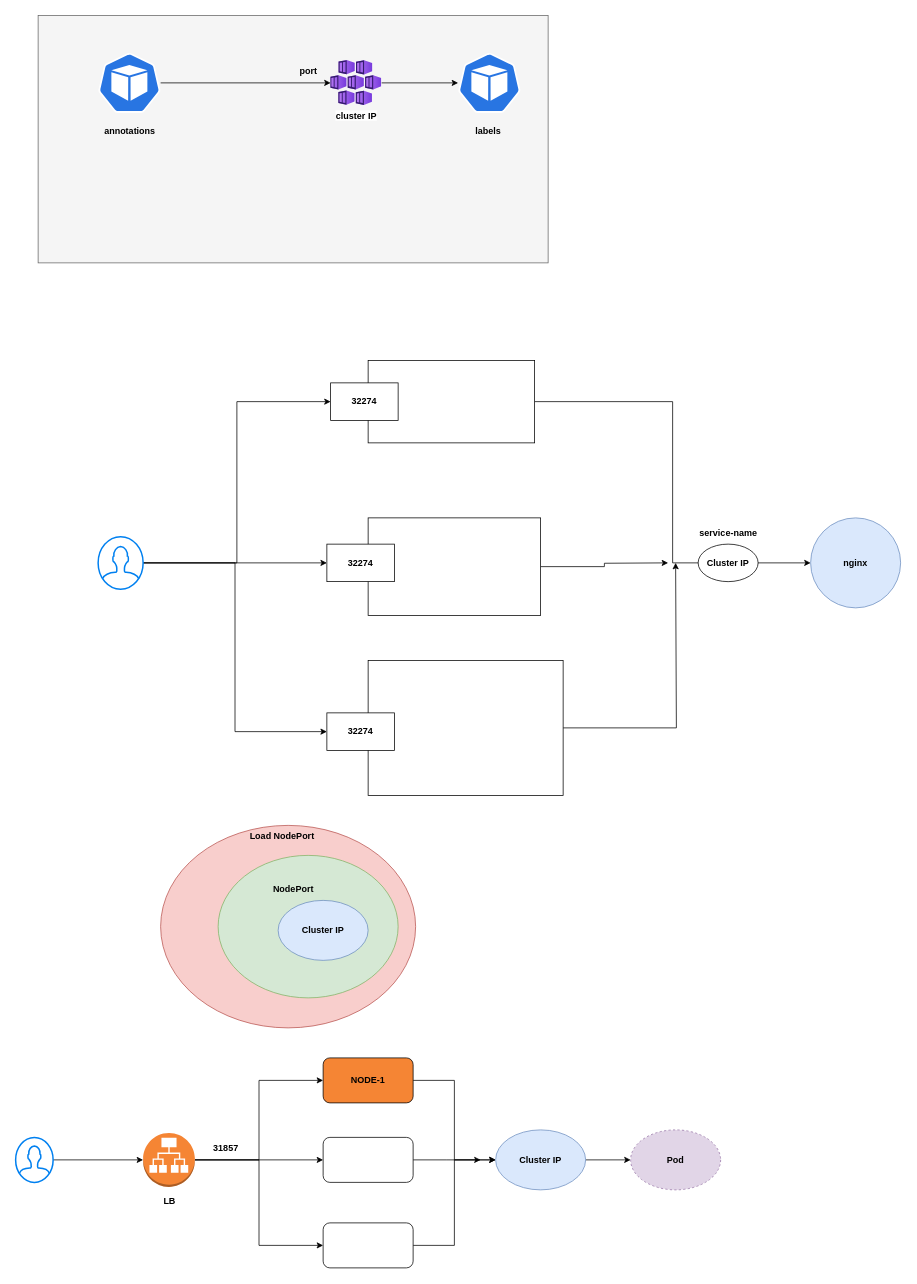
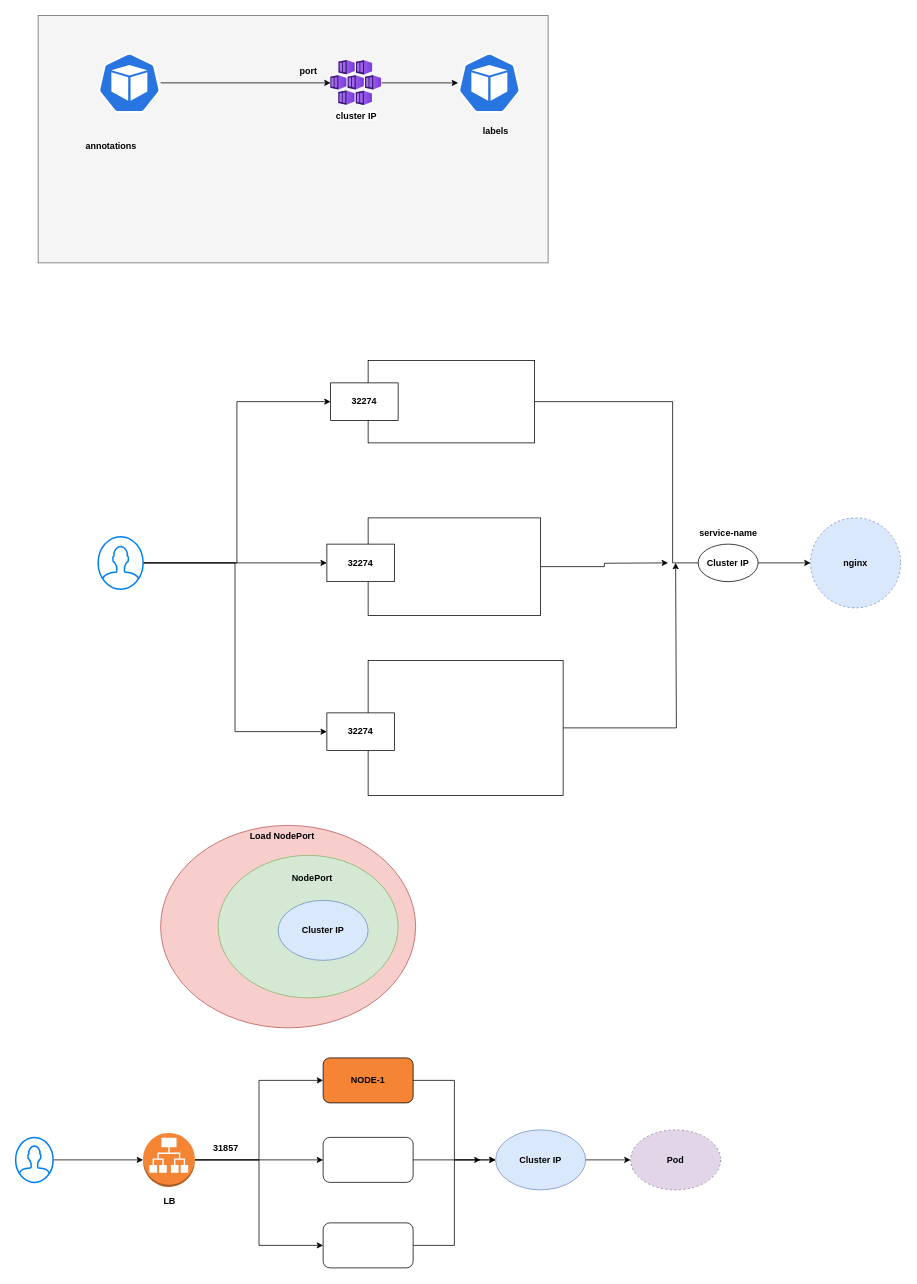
node "annotations": moved (129, 132) -> (110, 147)
node "labels": moved (488, 132) -> (495, 132)
node "nginx": style solid -> dashed
node "NodePort": moved (293, 889) -> (312, 878)
